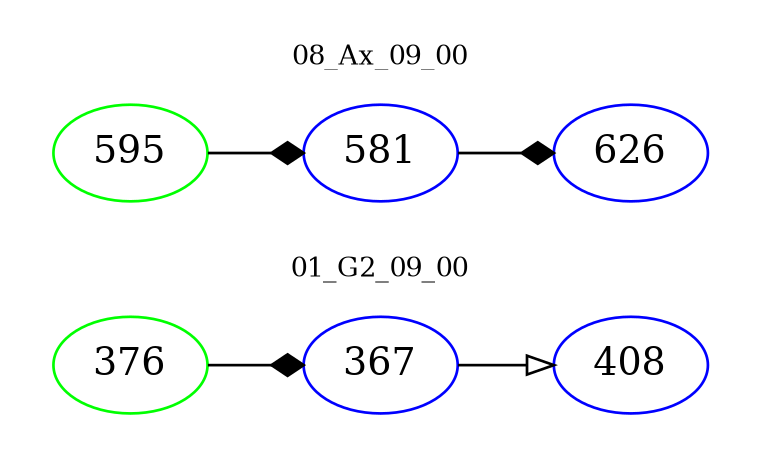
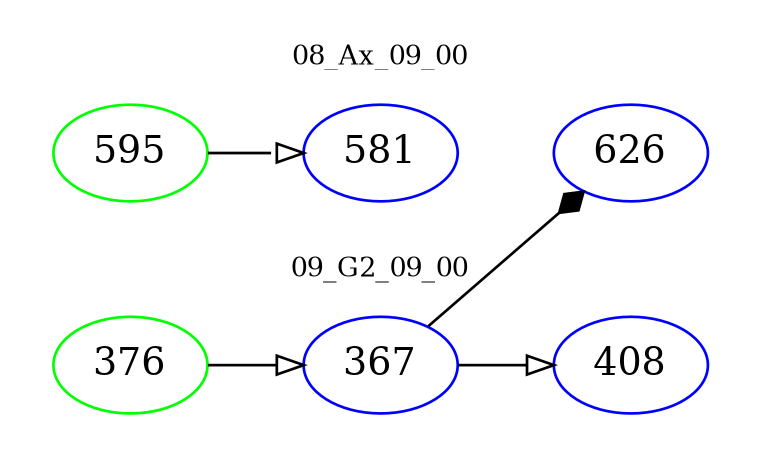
edge "595" -> "581": arrowhead diamond -> onormal
edge "581" -> "626": now "367" -> "626"
cluster "01_G2_09_00": label "01_G2_09_00" -> "09_G2_09_00"
edge "376" -> "367": arrowhead diamond -> onormal
